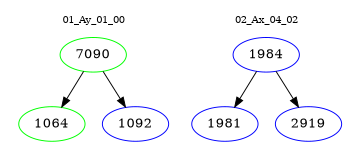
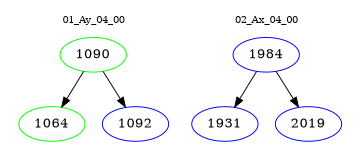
cluster "01_Ay_01_00": label "01_Ay_01_00" -> "01_Ay_04_00"
cluster "02_Ax_04_02": label "02_Ax_04_02" -> "02_Ax_04_00"
node "7090": label "7090" -> "1090"
node "1981": label "1981" -> "1931"
node "2919": label "2919" -> "2019"
